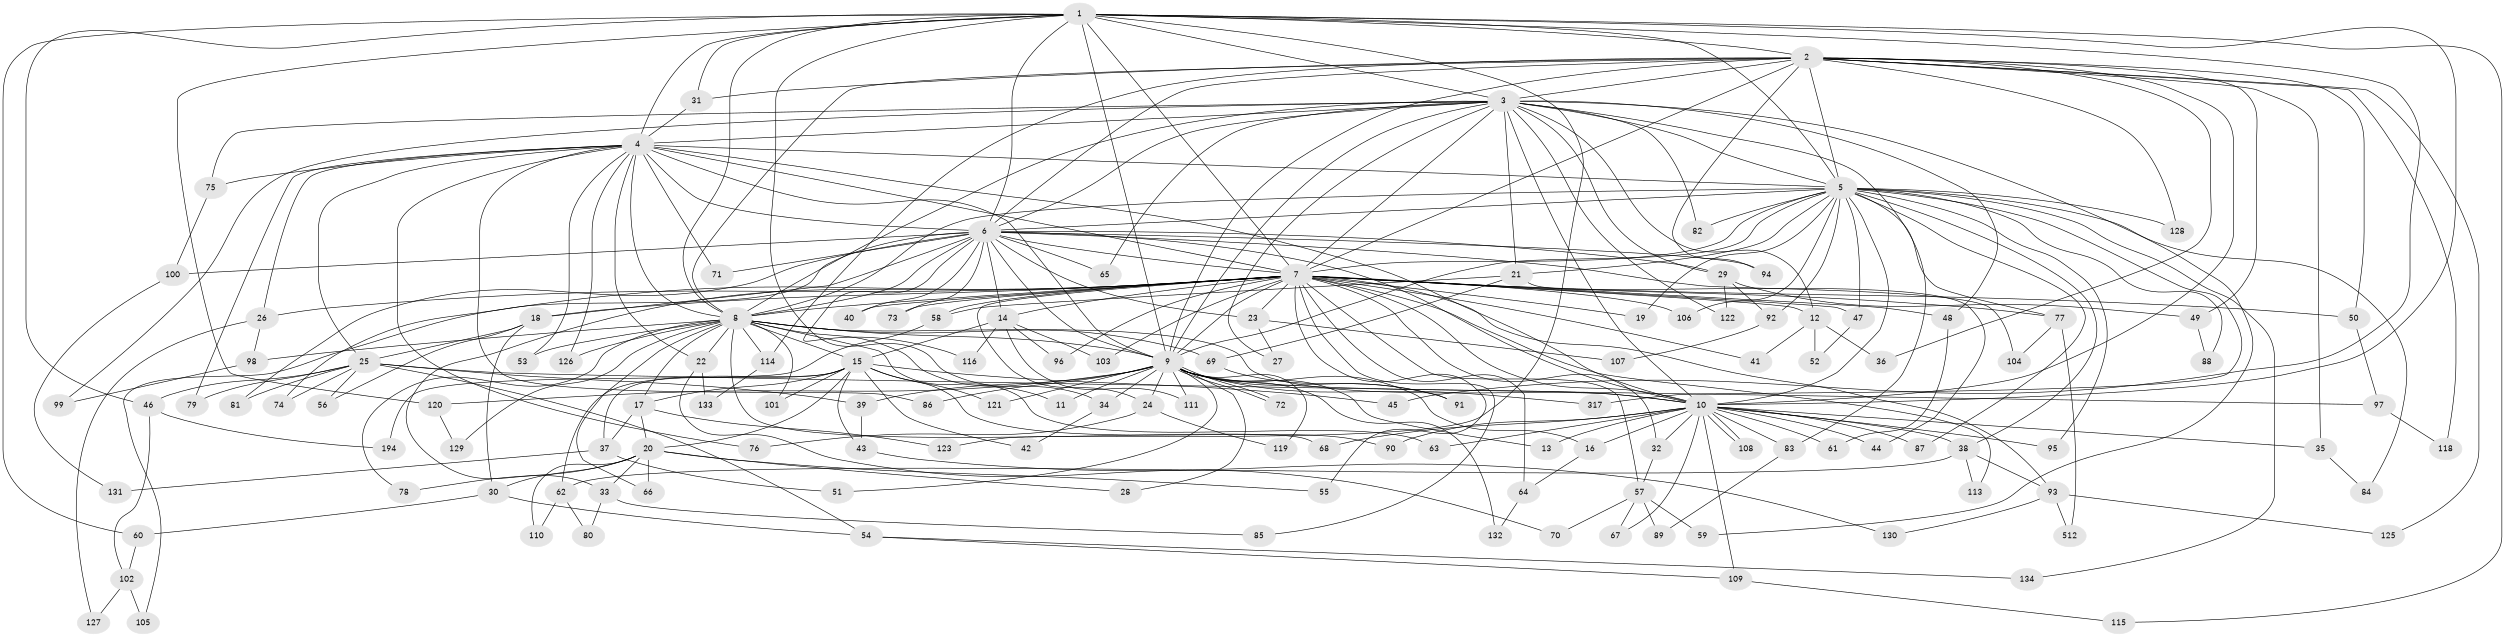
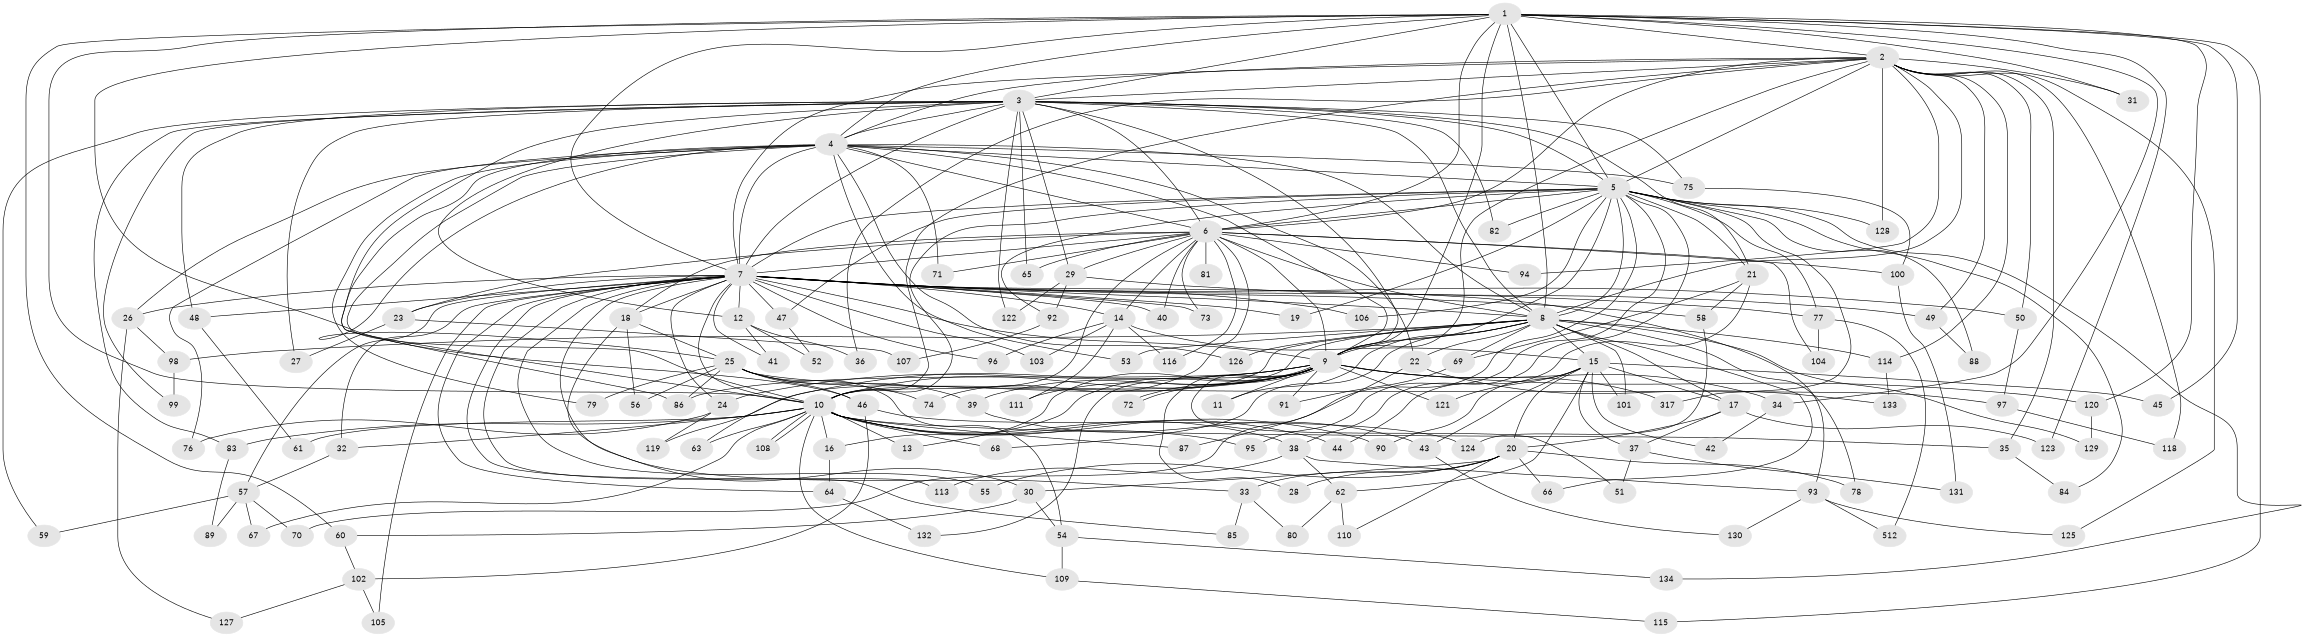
edge "31" -- "4": now "2" -- "4"
edge "25" -- "81": now "25" -- "86"
node "194": label "194" -> "124"
